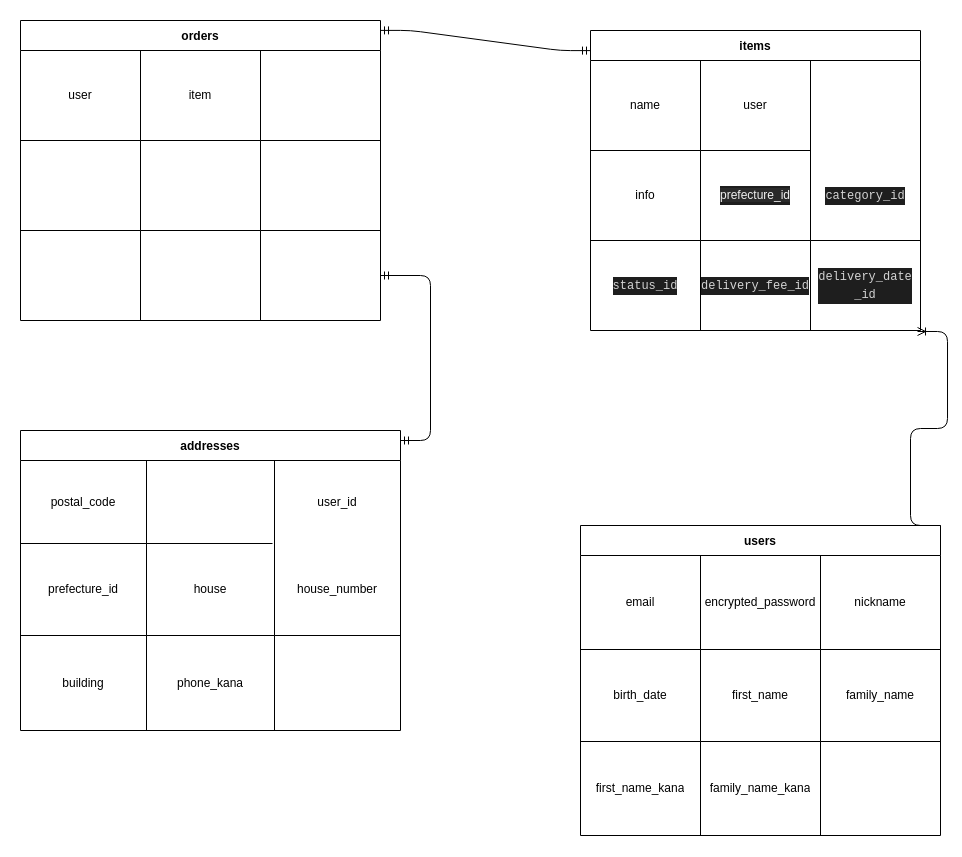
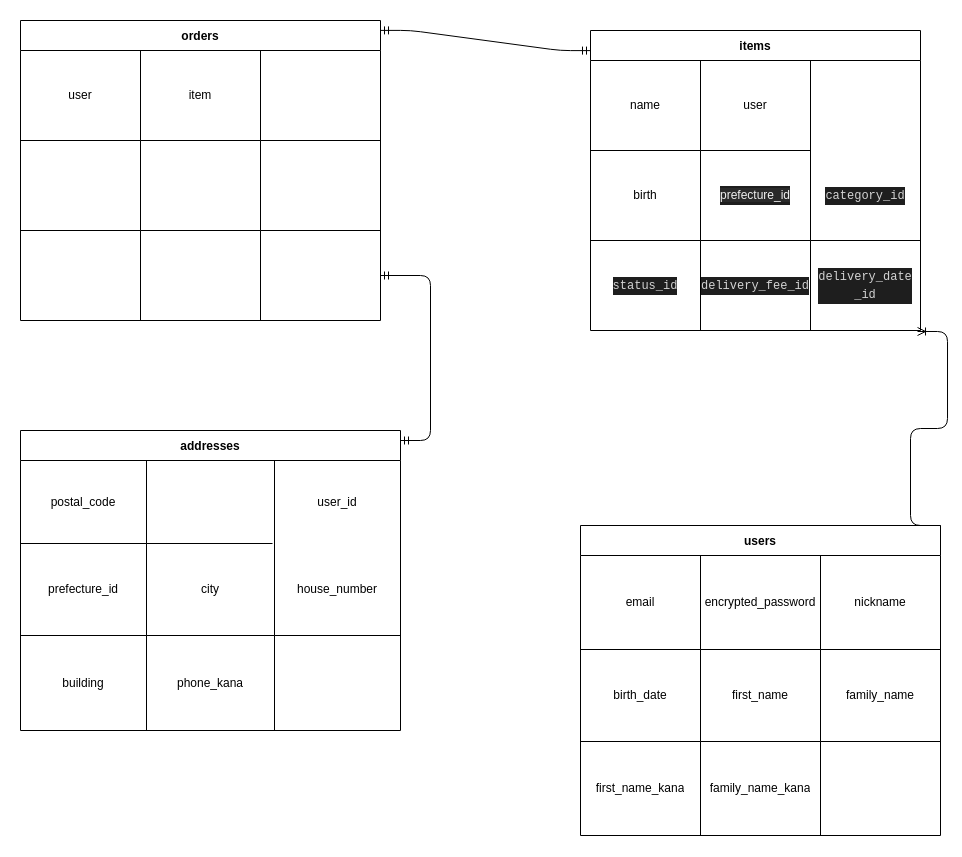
node "info": label "info" -> "birth"
node "house": label "house" -> "city"
